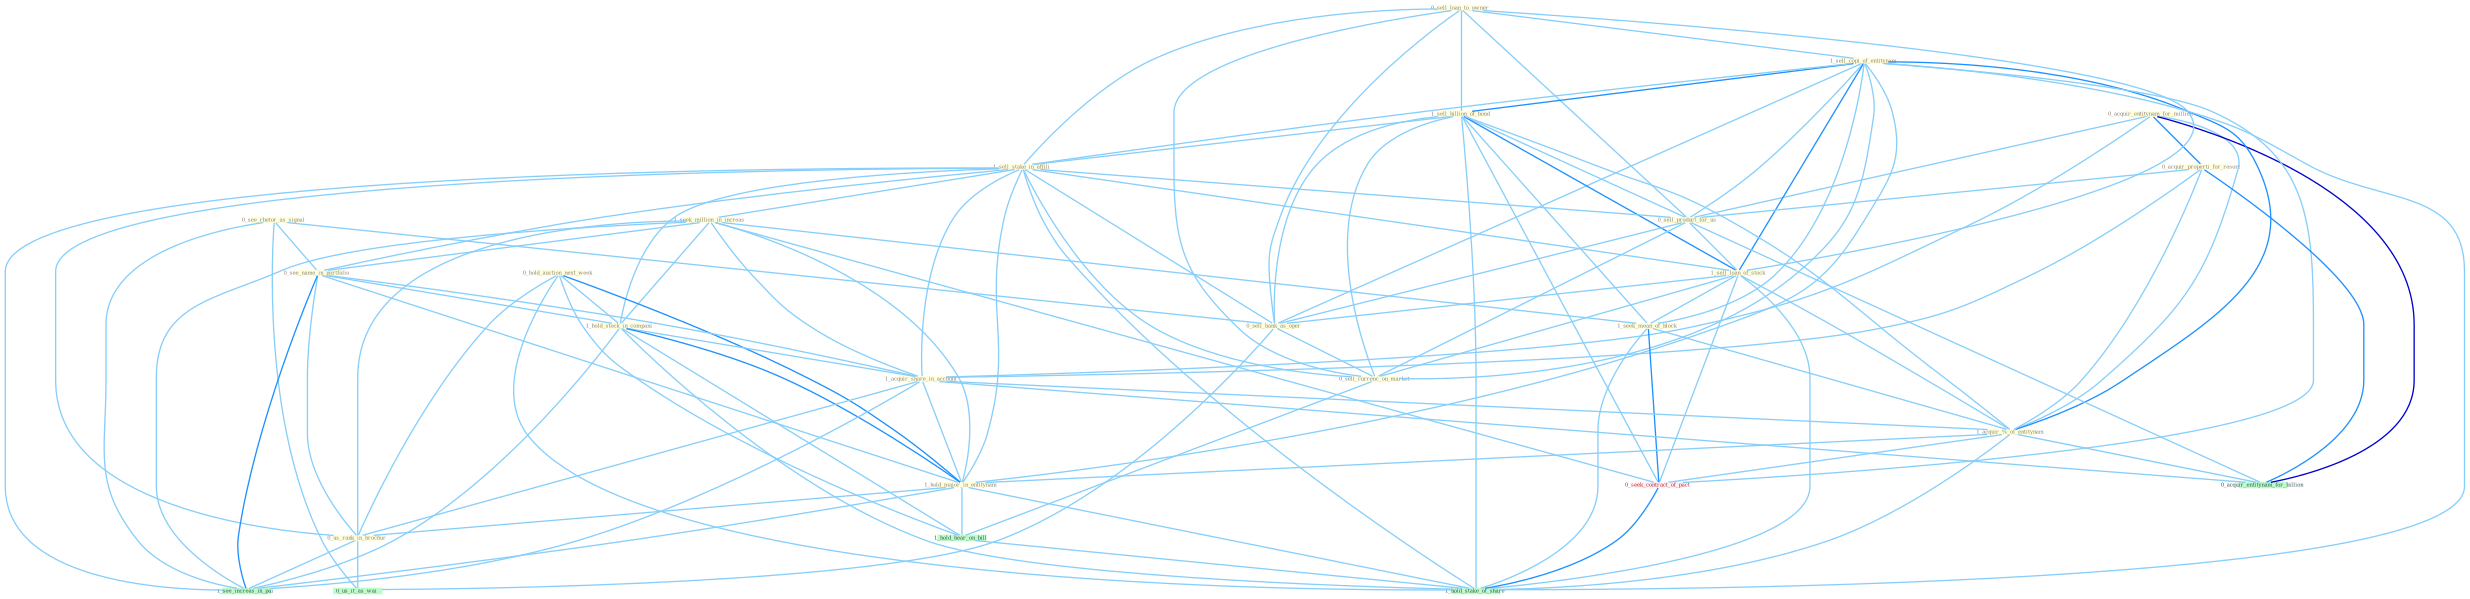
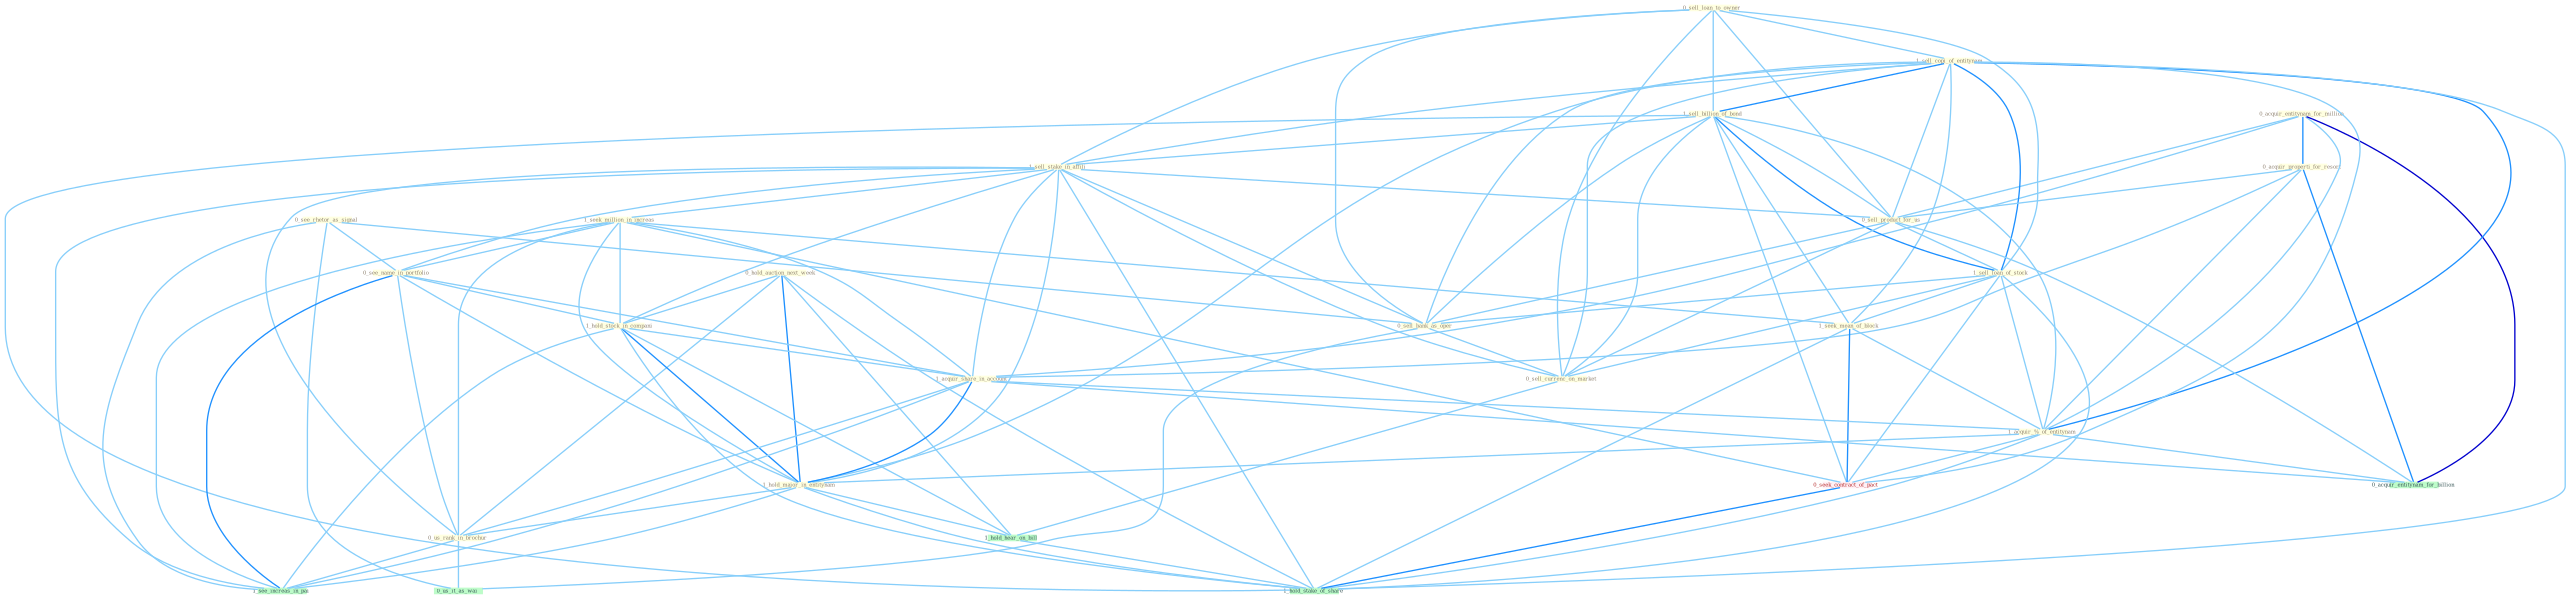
edge "1_sell_stake_in_affili" -- "1_sell_loan_of_stock": removed
edge "1_acquir_share_in_account" -- "1_hold_major_in_entitynam": color #87cefa -> #1e90ff
